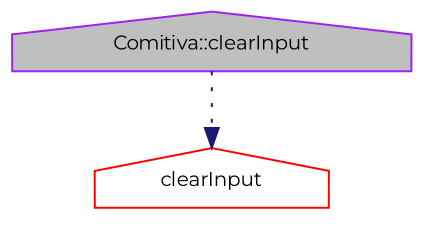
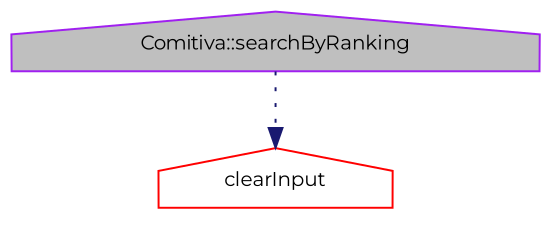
node "Comitiva::clearInput": label "Comitiva::clearInput" -> "Comitiva::searchByRanking"
